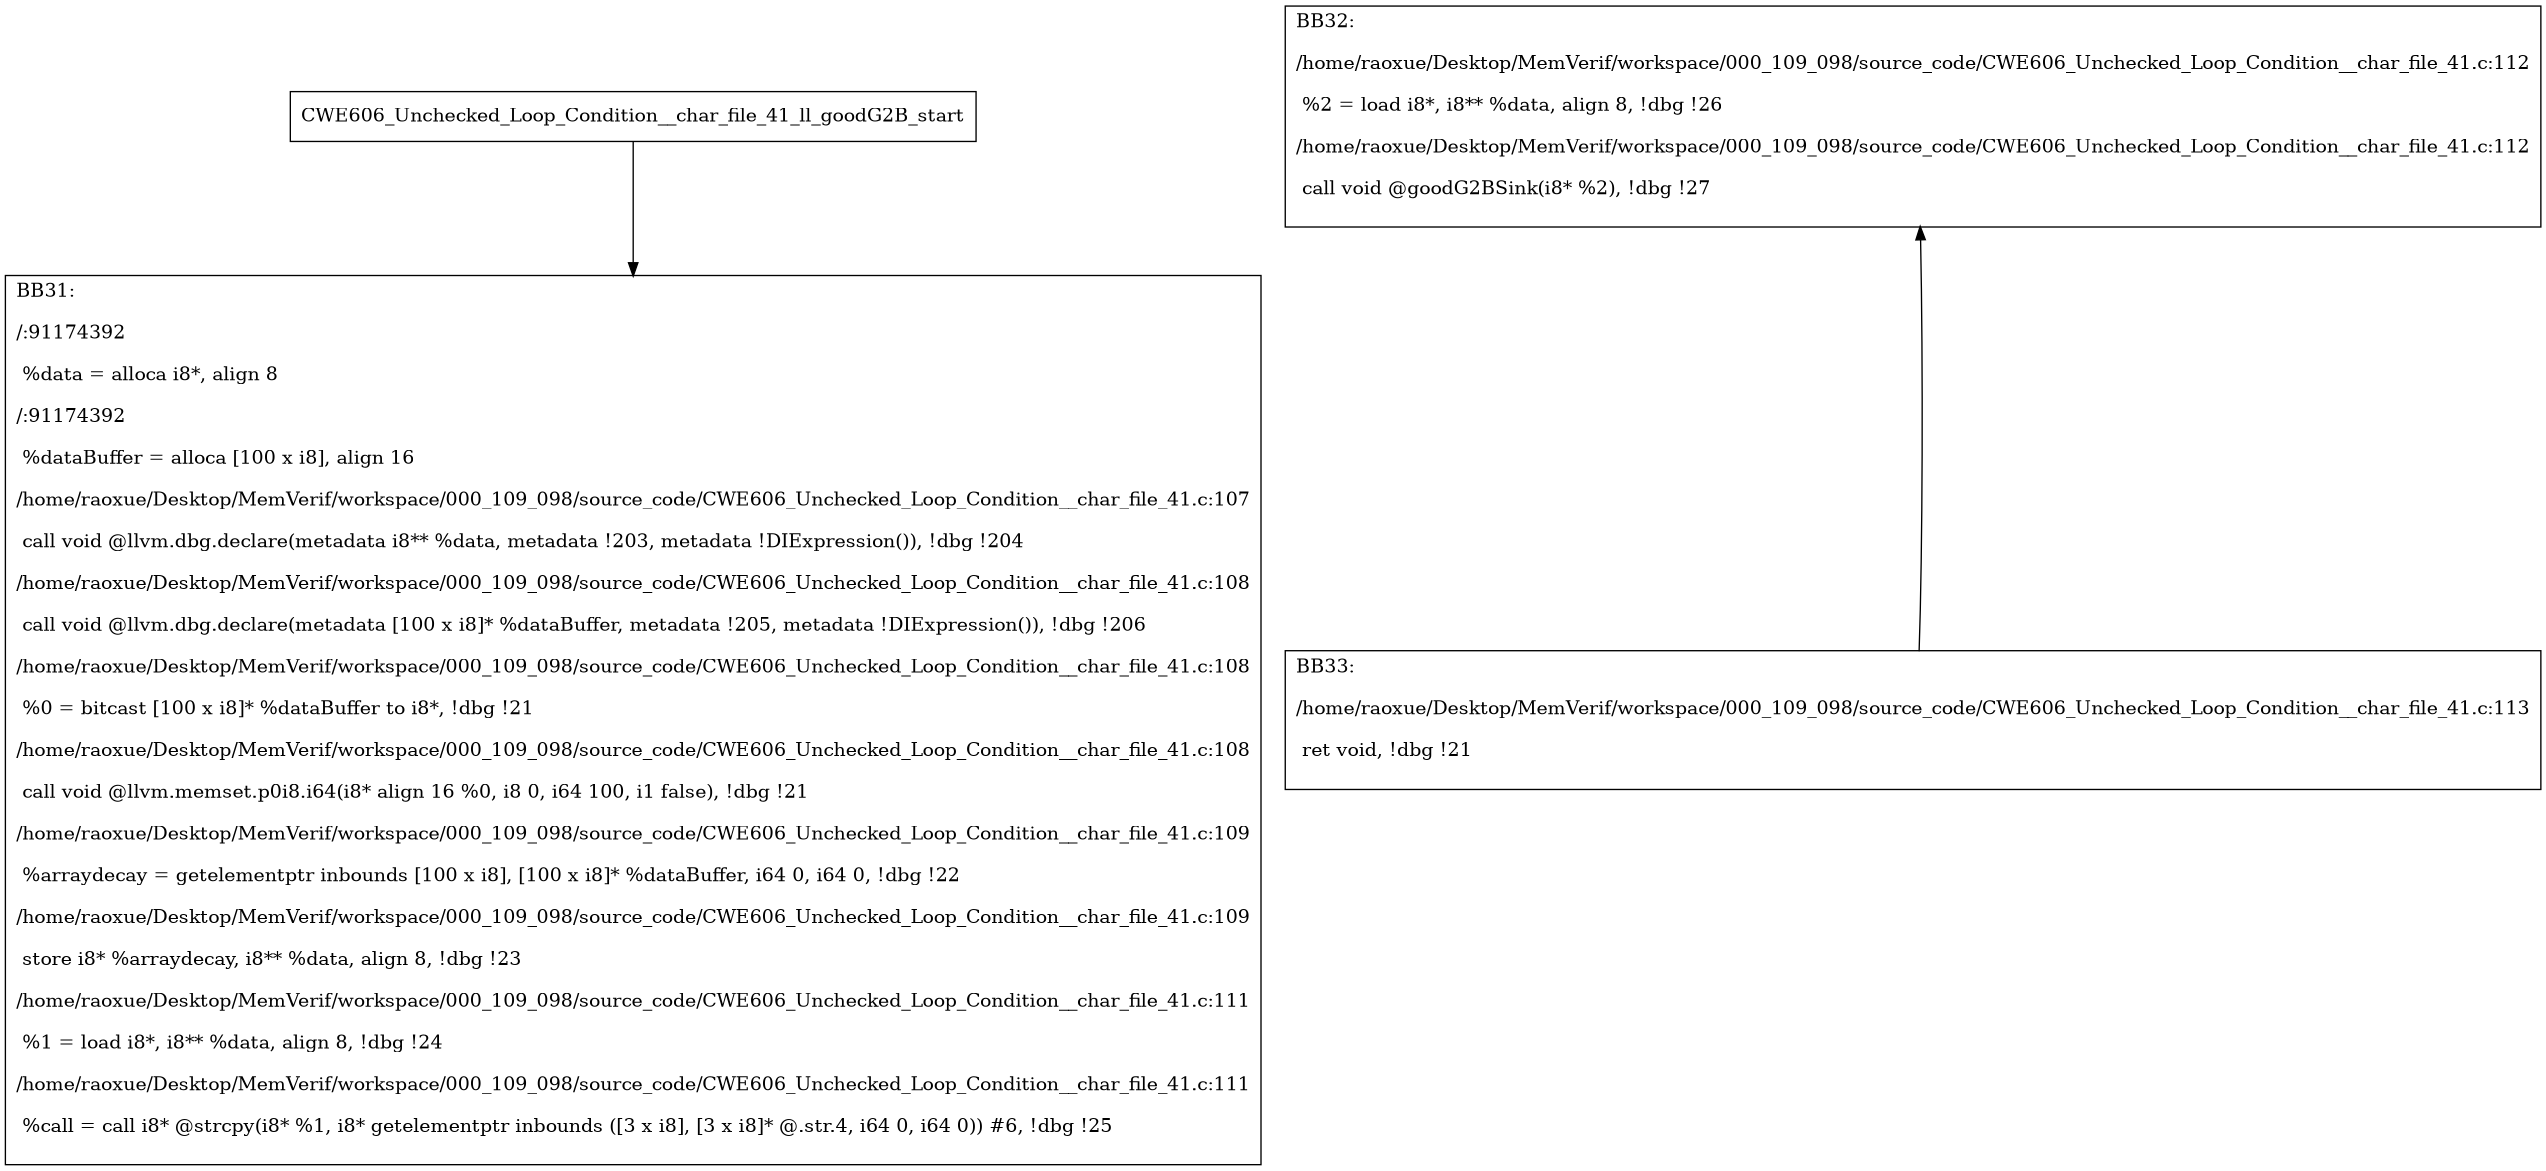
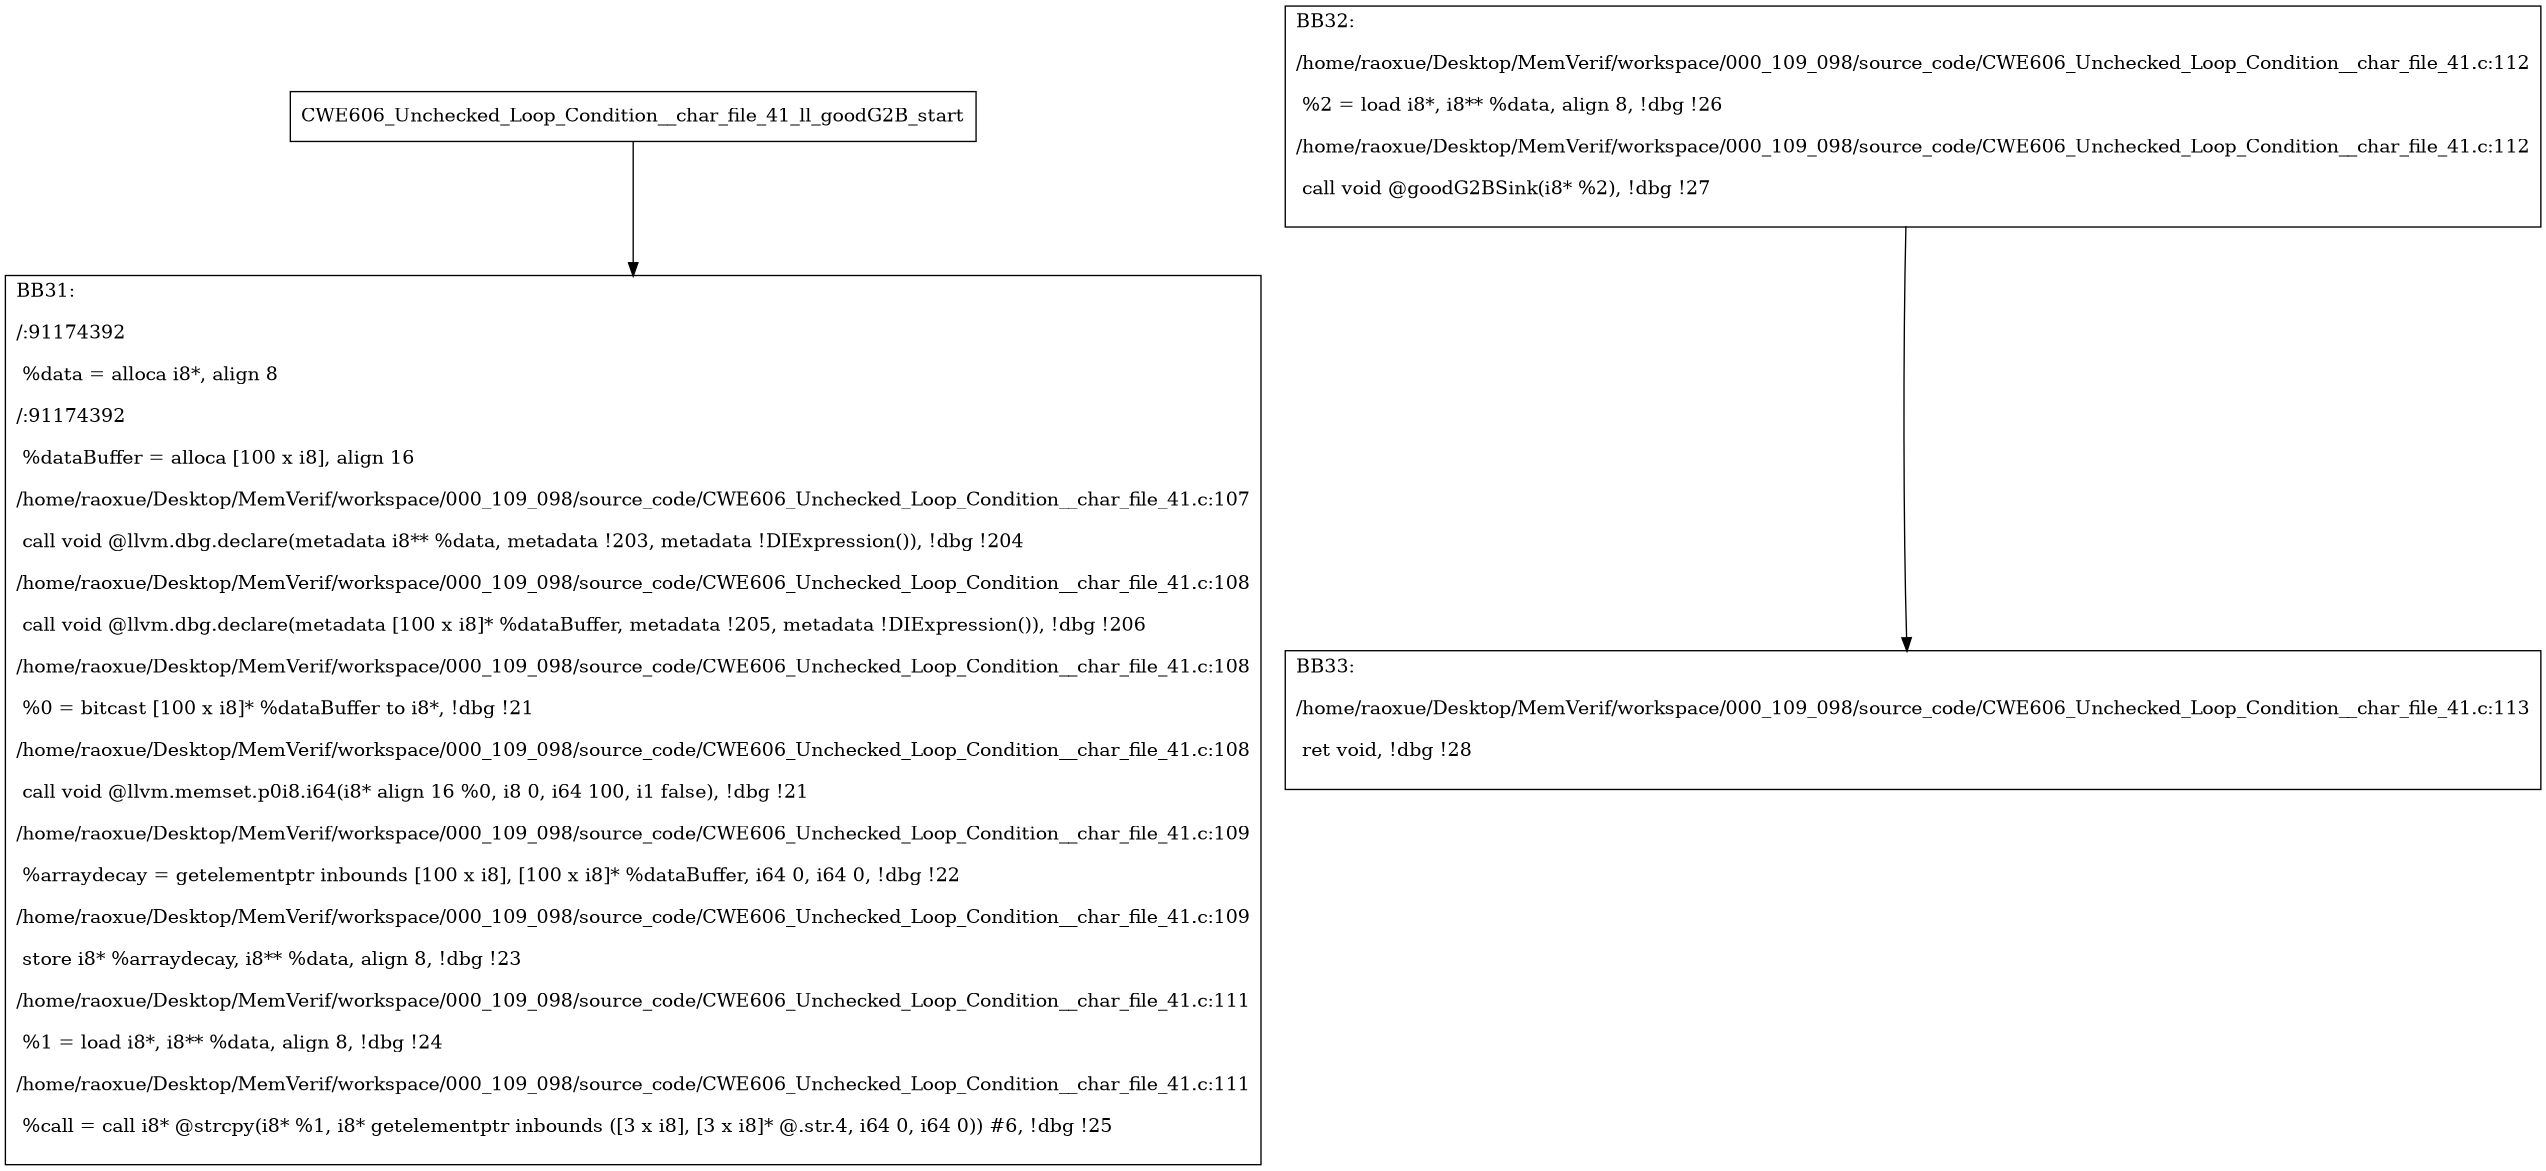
edge "BB33:" -> "BB32:": reversed
node "BB33:": text "ret void, !dbg !21" -> "ret void, !dbg !28"
